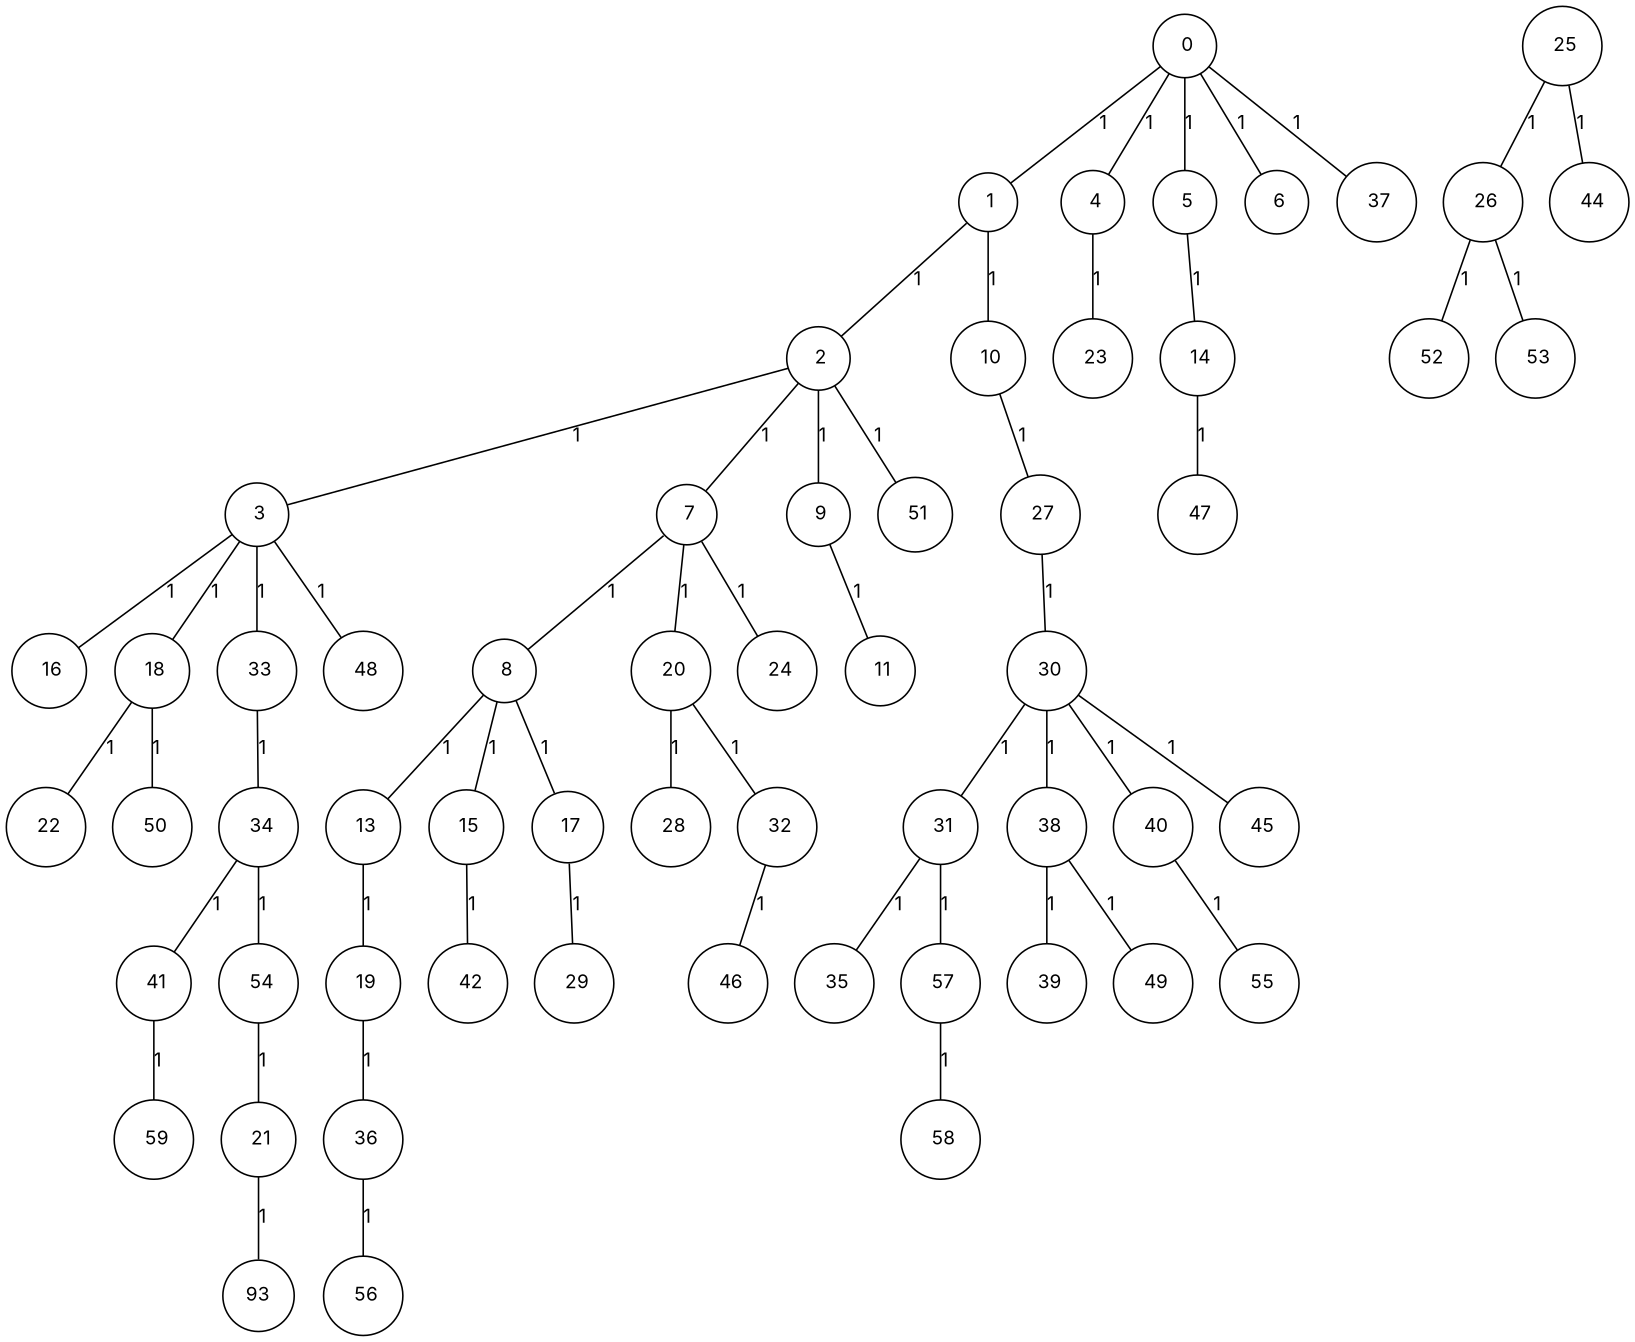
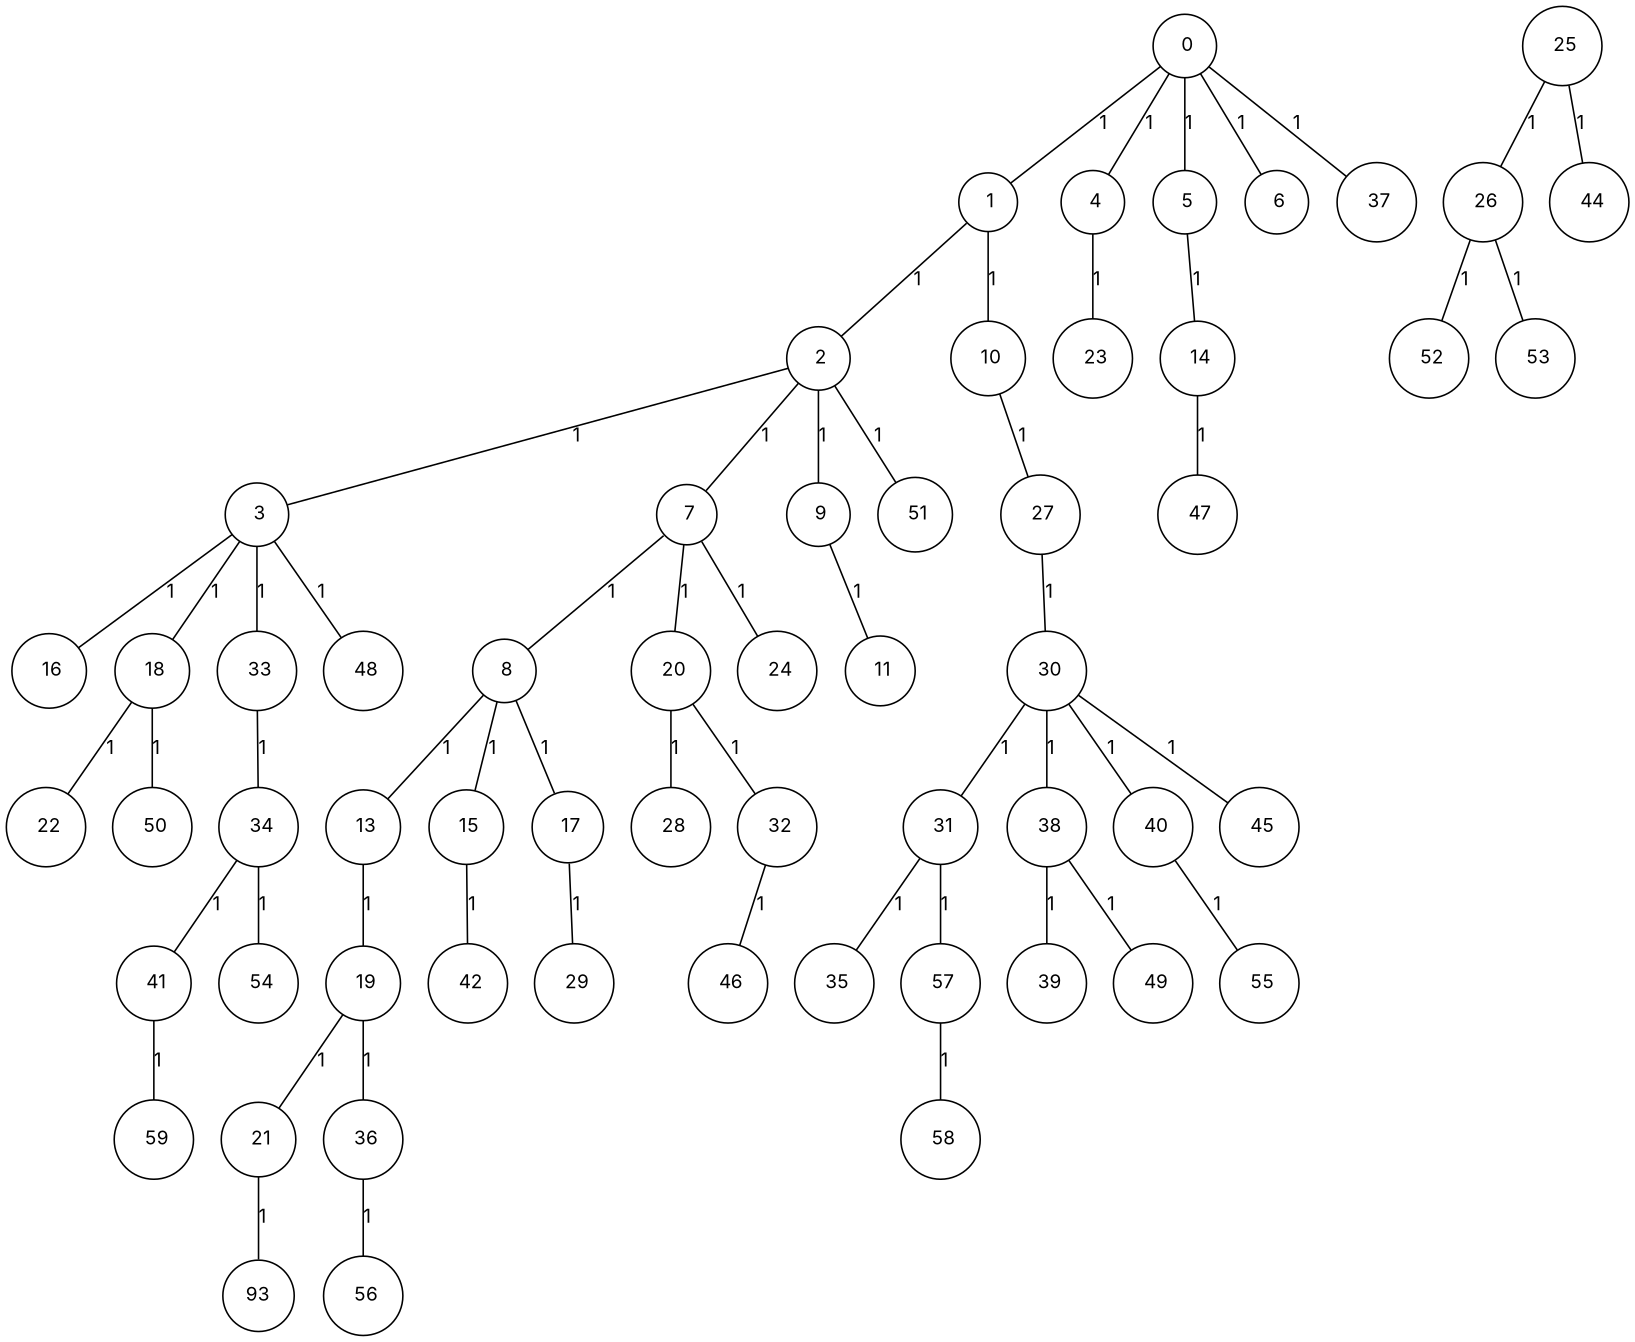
edge "54" -- "21": now "19" -- "21"
